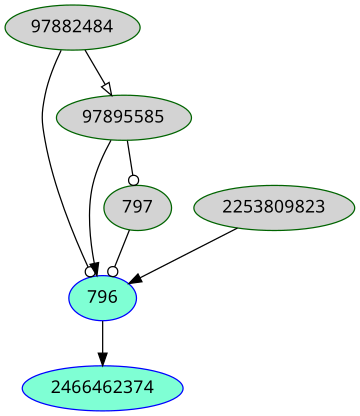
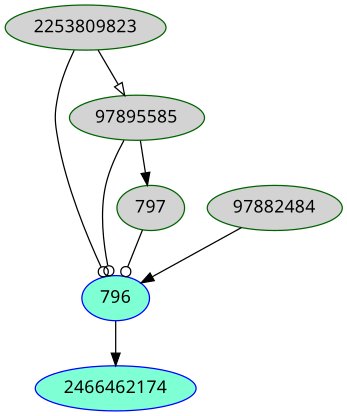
edge "97882484" -> "97895585": now "2253809823" -> "97895585"
edge "97895585" -> "797": arrowhead odot -> normal
edge "97882484" -> "796": arrowhead odot -> normal
edge "97895585" -> "796": arrowhead normal -> odot
edge "2253809823" -> "796": arrowhead normal -> odot
node "2466462374": label "2466462374" -> "2466462174"
